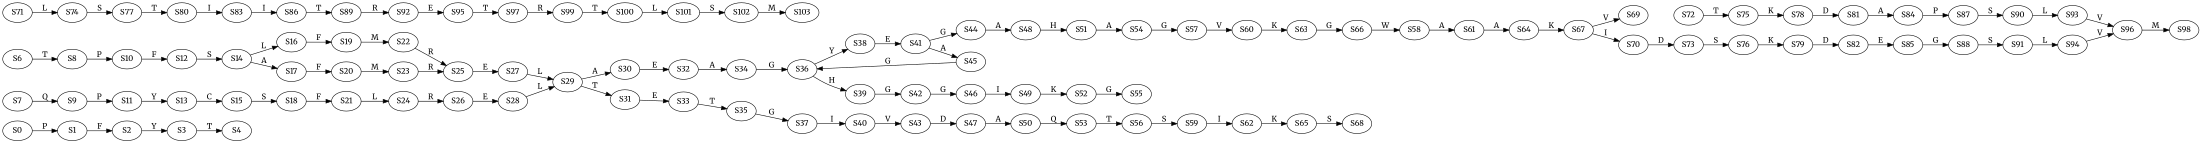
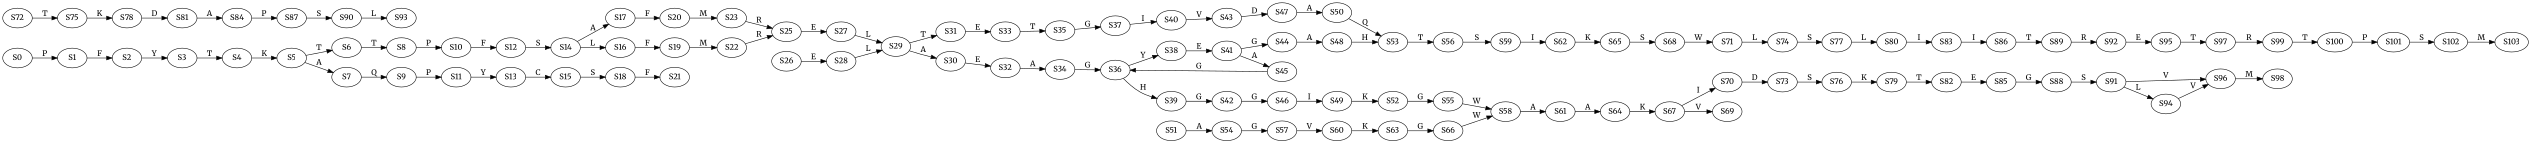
edge "S77" -> "S80": label "T" -> "L"
edge "S100" -> "S101": label "L" -> "P"
edge "S93" -> "S96": now "S91" -> "S96"
edge "S48" -> "S51": now "S48" -> "S53"
edge "S79" -> "S82": label "D" -> "T"
edge "S68" -> "S71": added, label "W"
node "S5": added
node "S24": removed
edge "S55" -> "S58": added, label "W"
